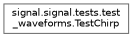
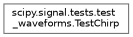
node "signal.signal.tests.test _waveforms.TestChirp": label "signal.signal.tests.test _waveforms.TestChirp" -> "scipy.signal.tests.test _waveforms.TestChirp"
